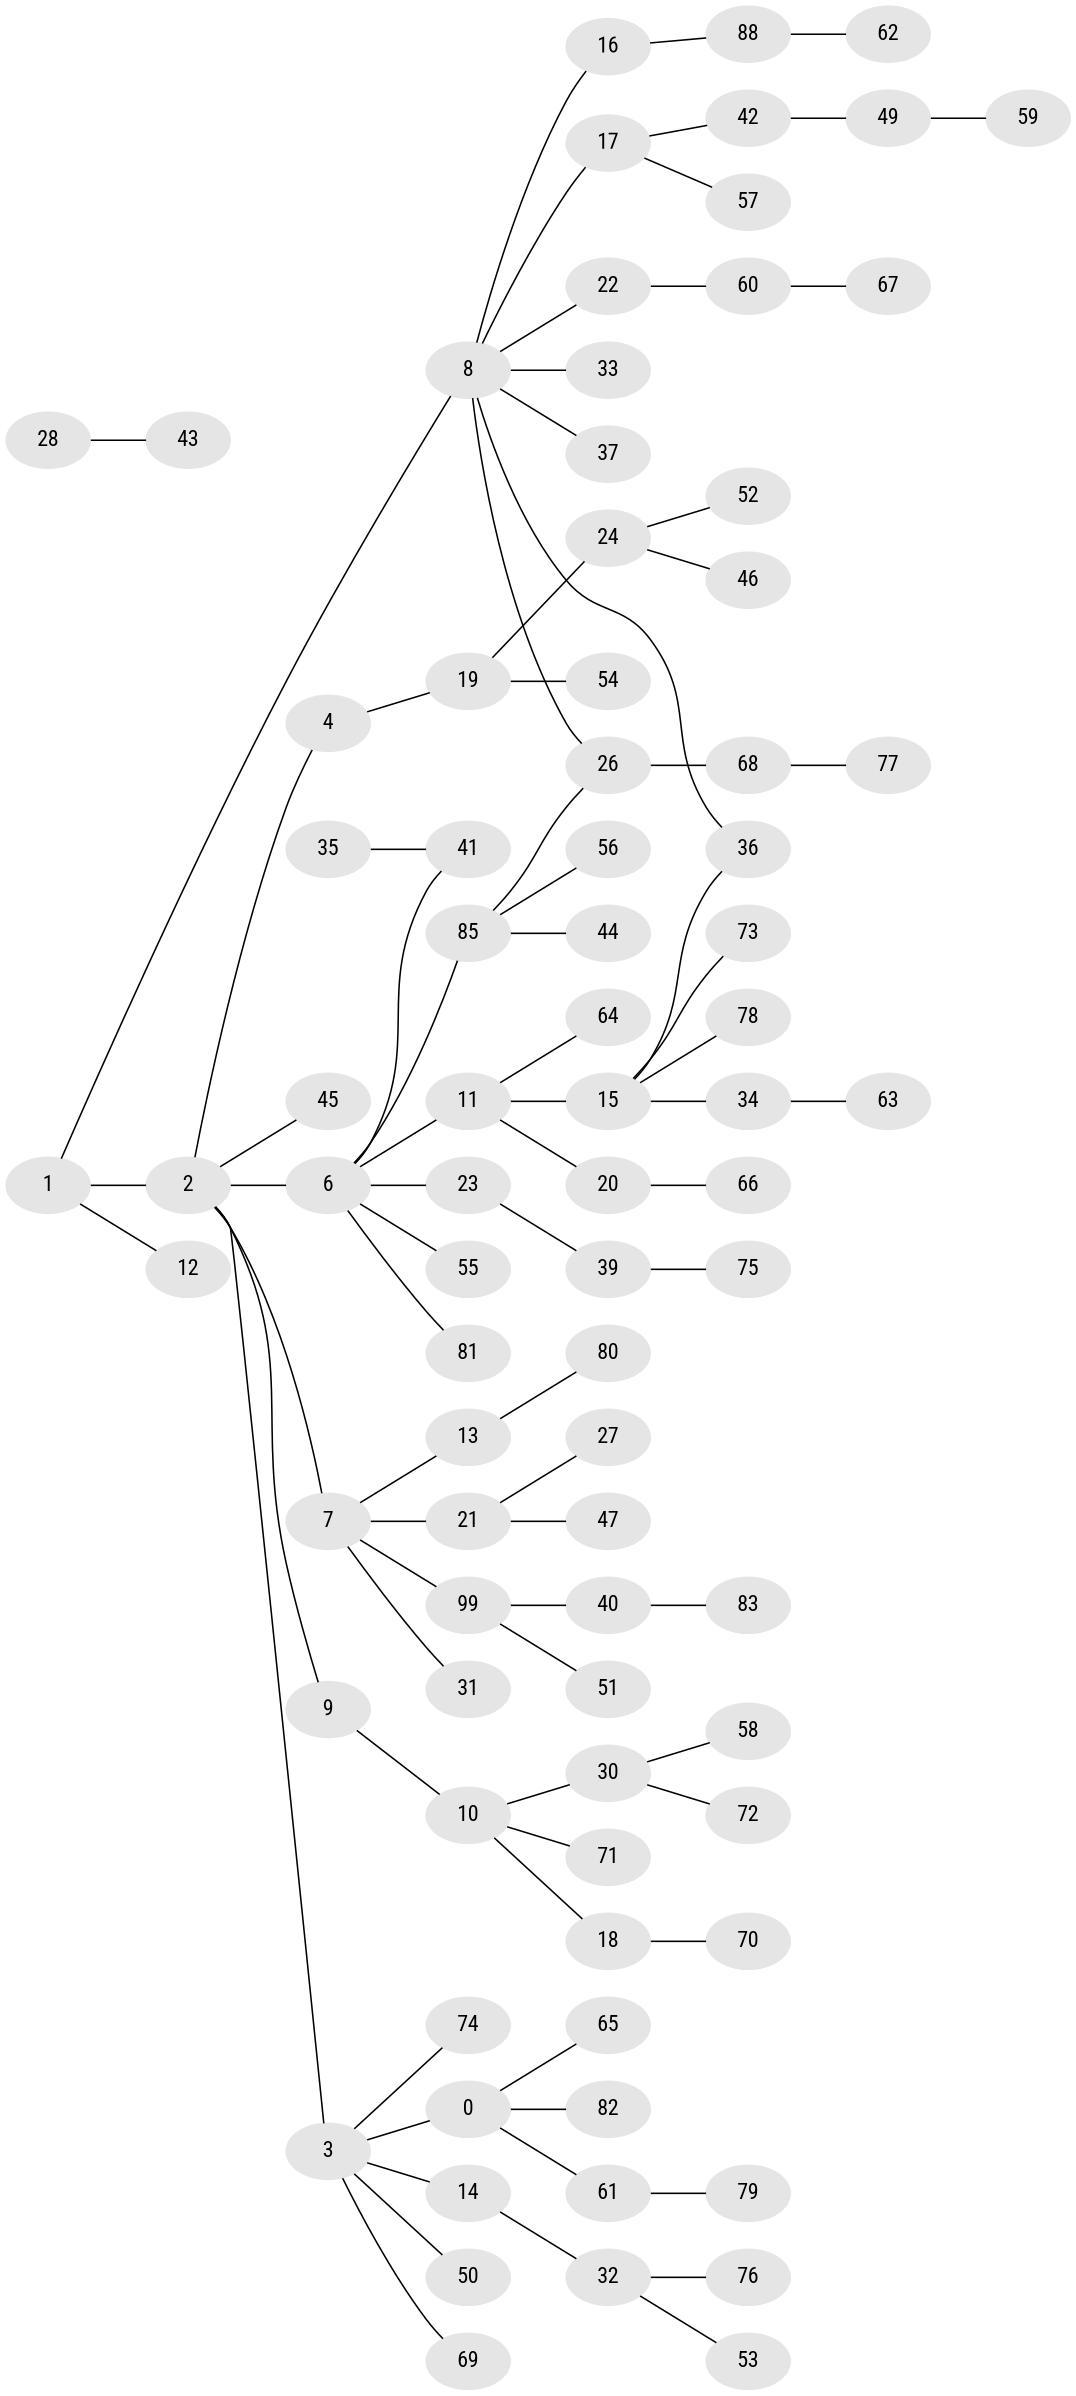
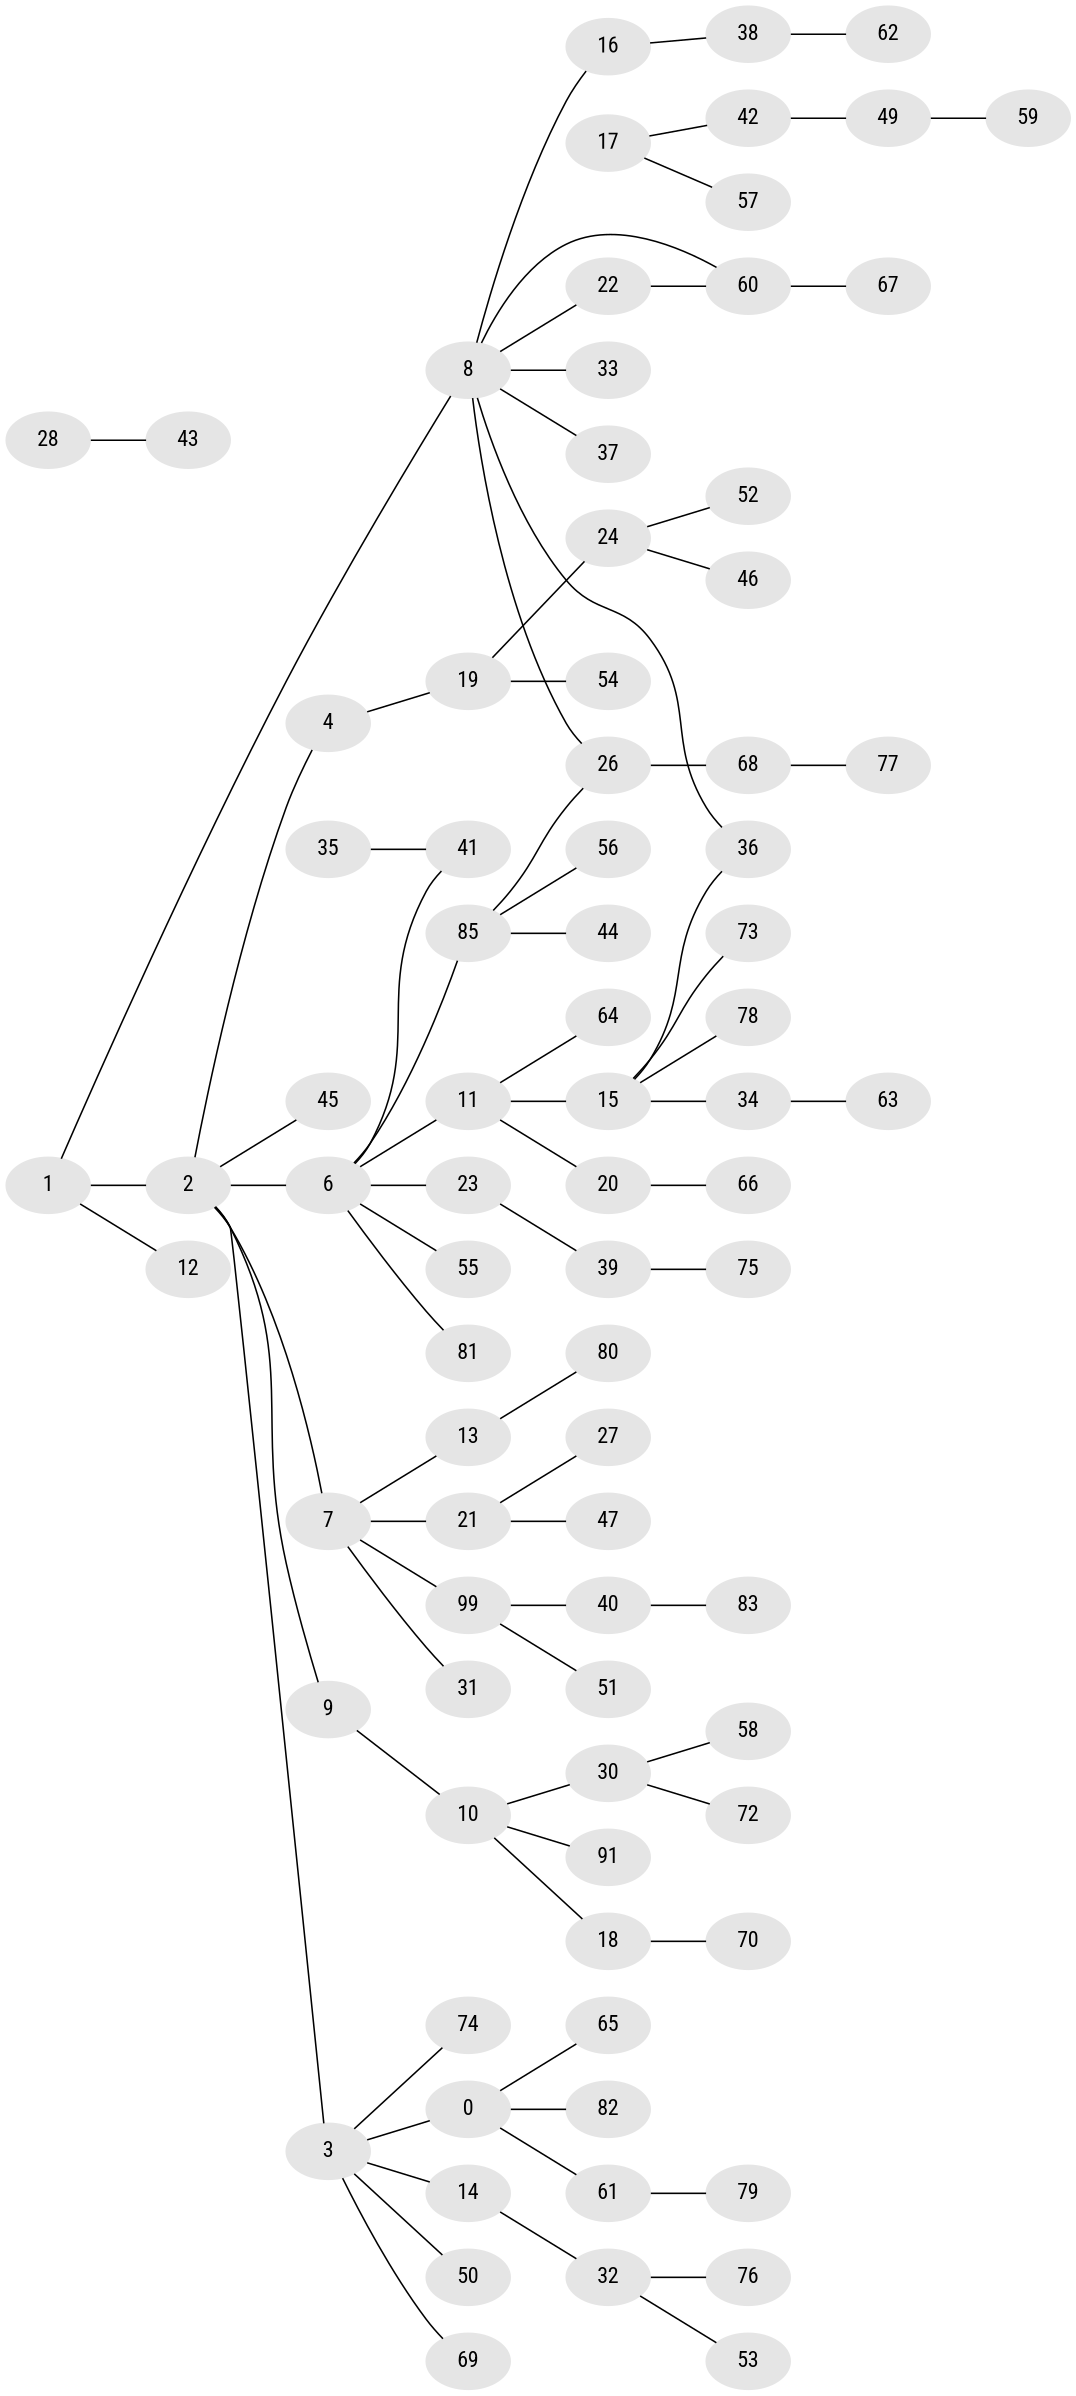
node "88": label "88" -> "38"
edge "17" -- "8": now "60" -- "8"
node "71": label "71" -> "91"
